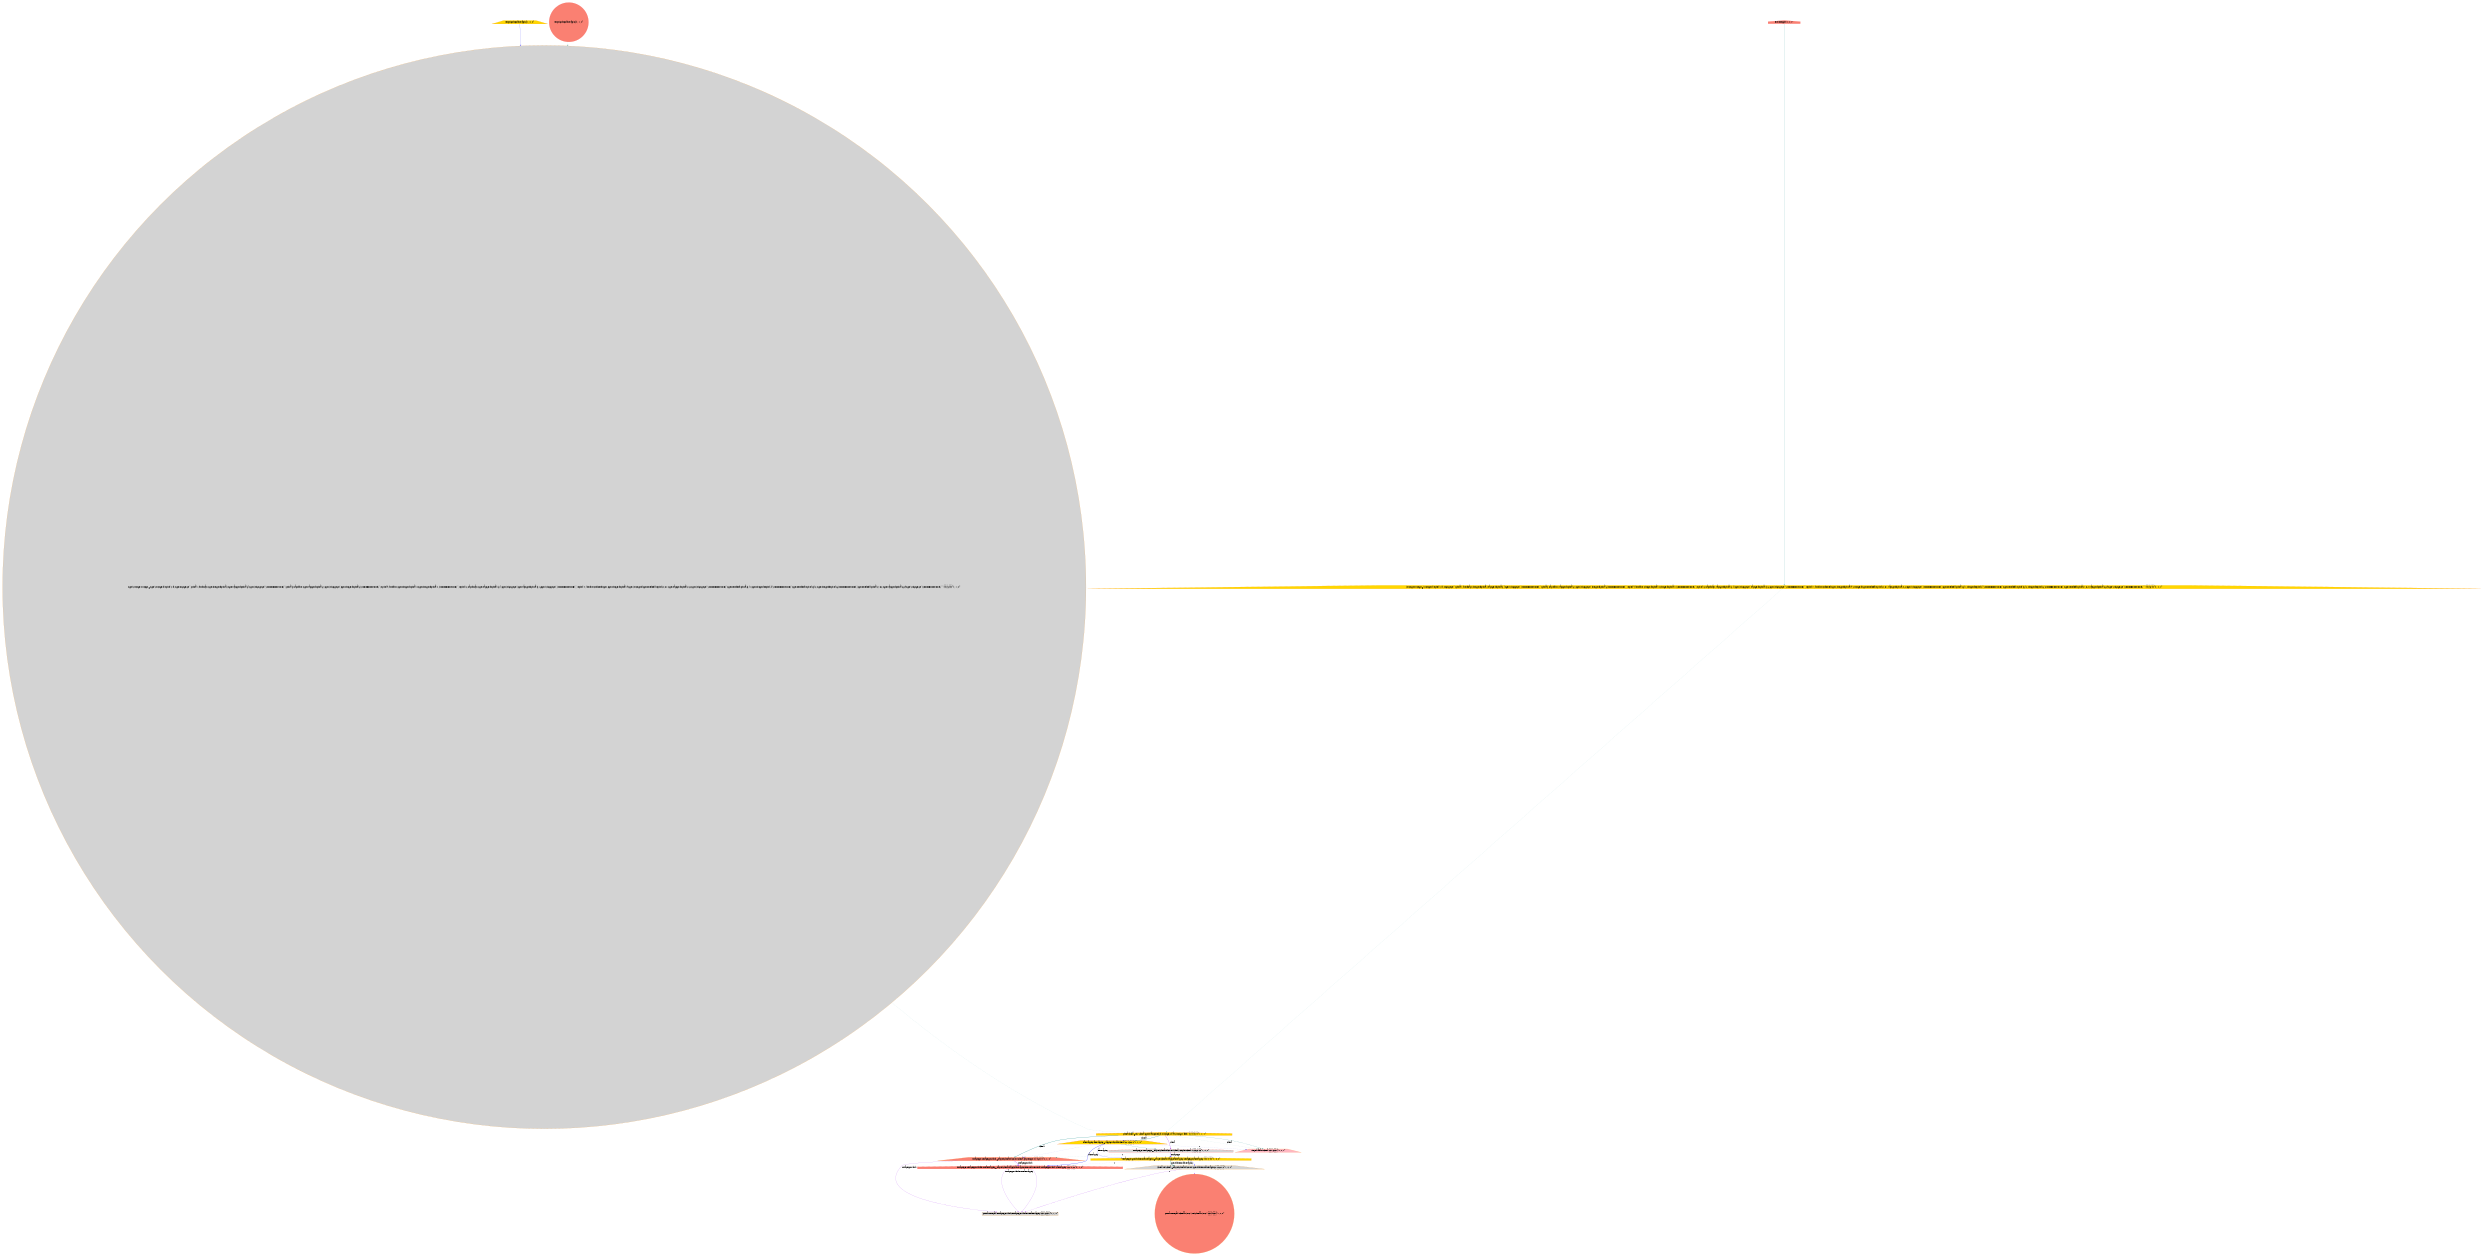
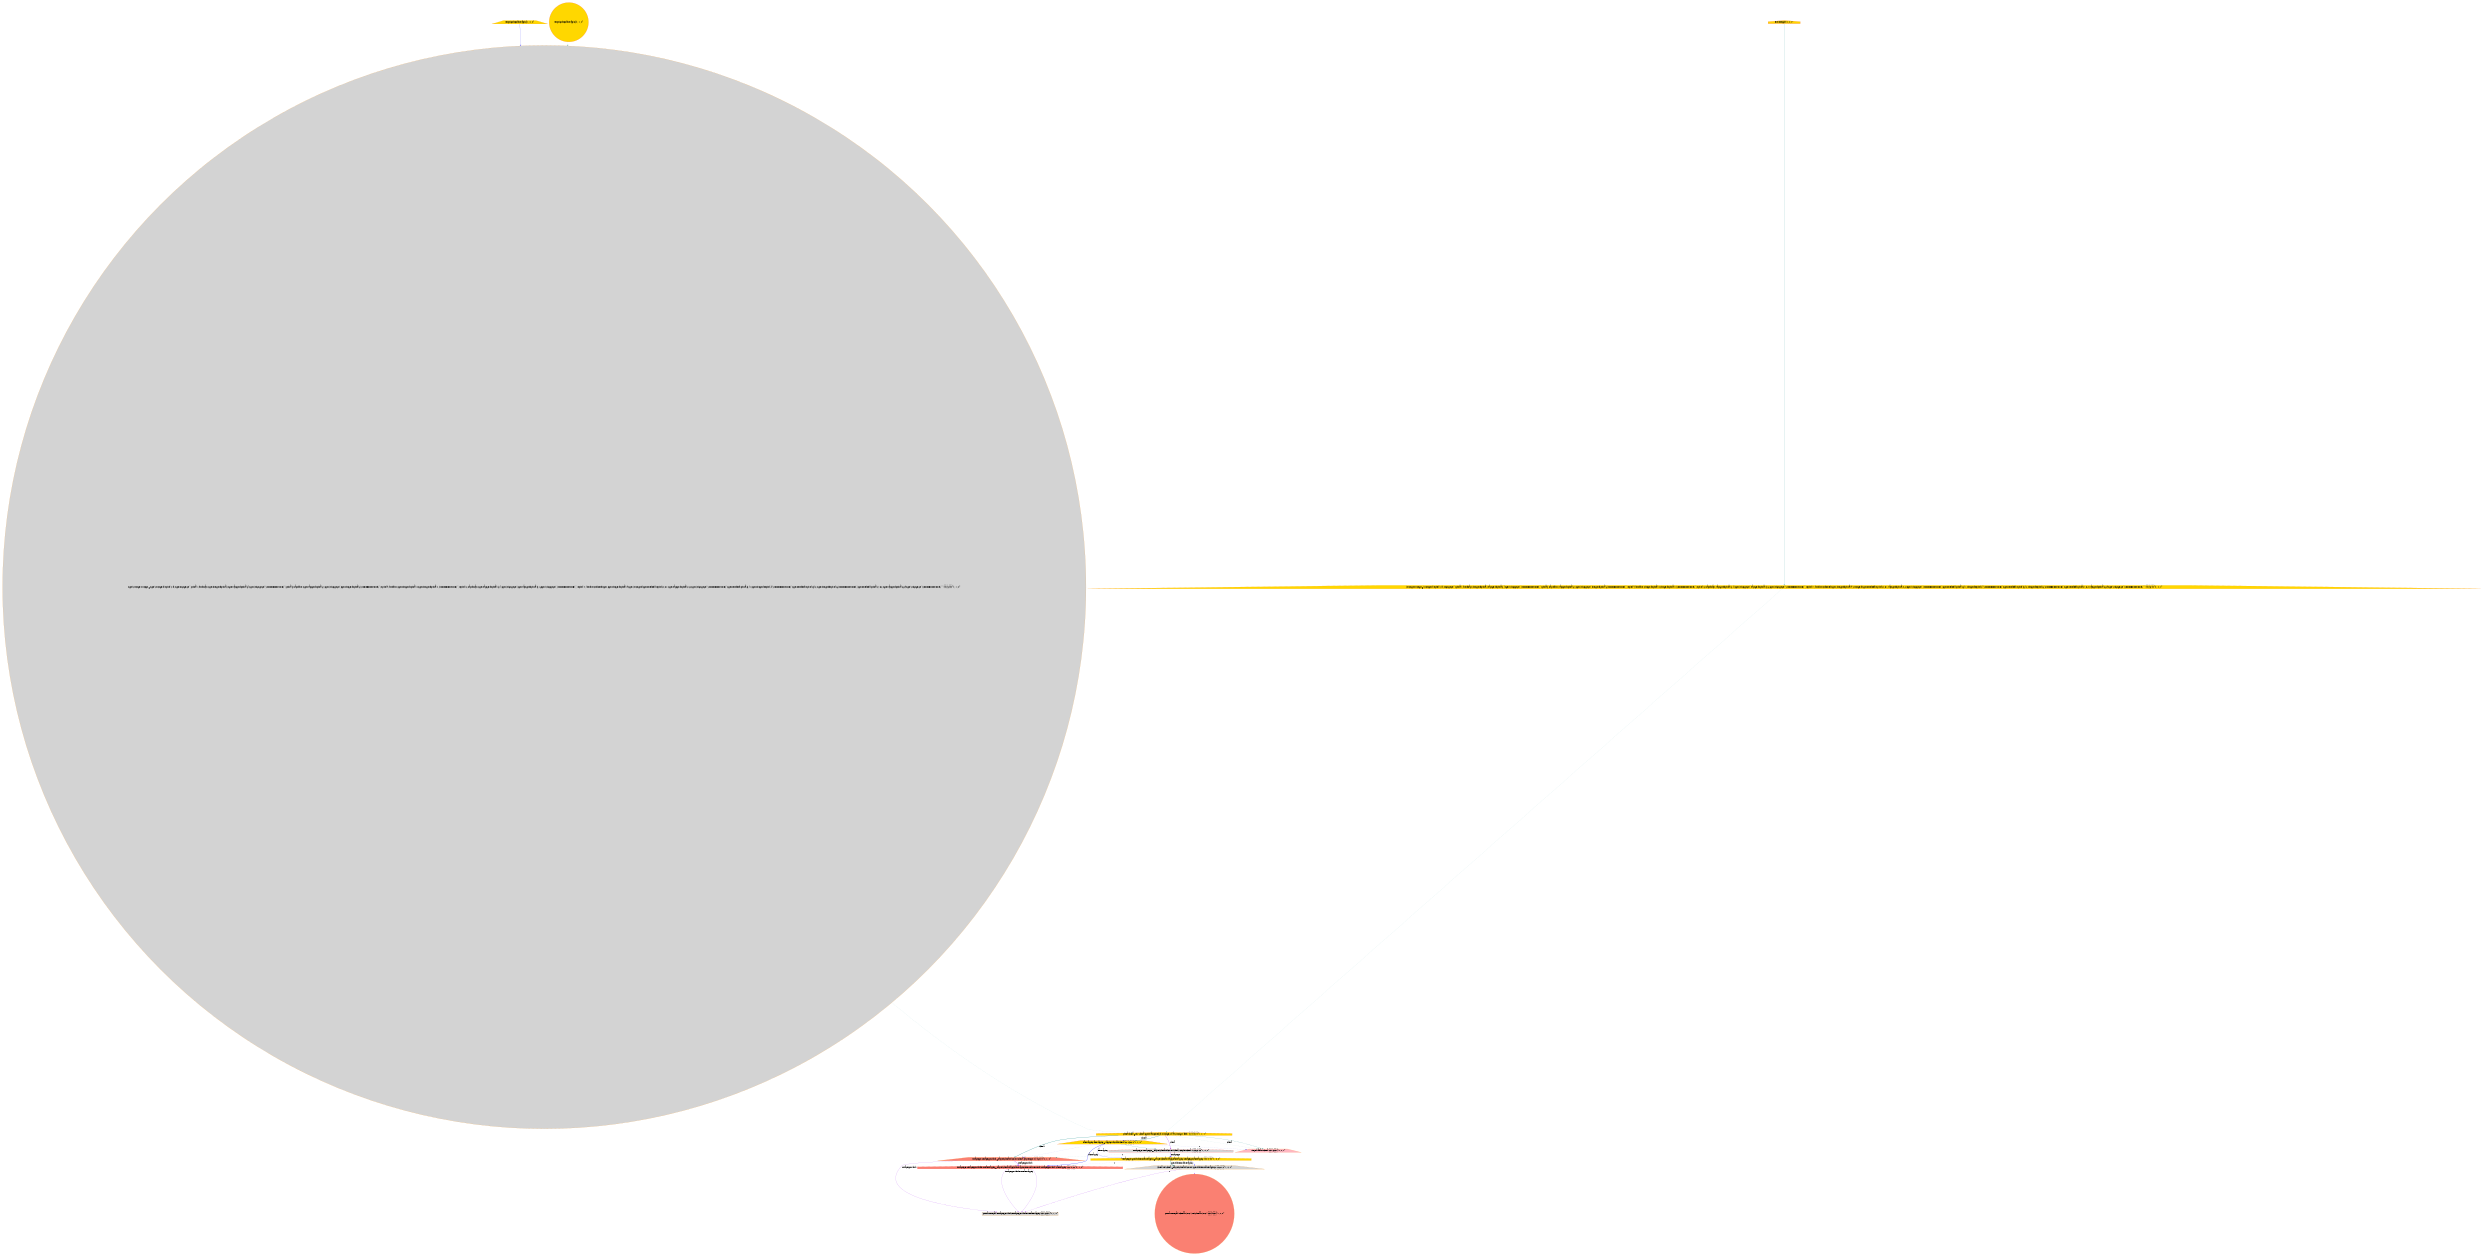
node "testAssignIdsByNameMapping['0', '1', '0']": fillcolor salmon -> gold
node "testMixedTypes['0', '0', '1']": fillcolor salmon -> gold
